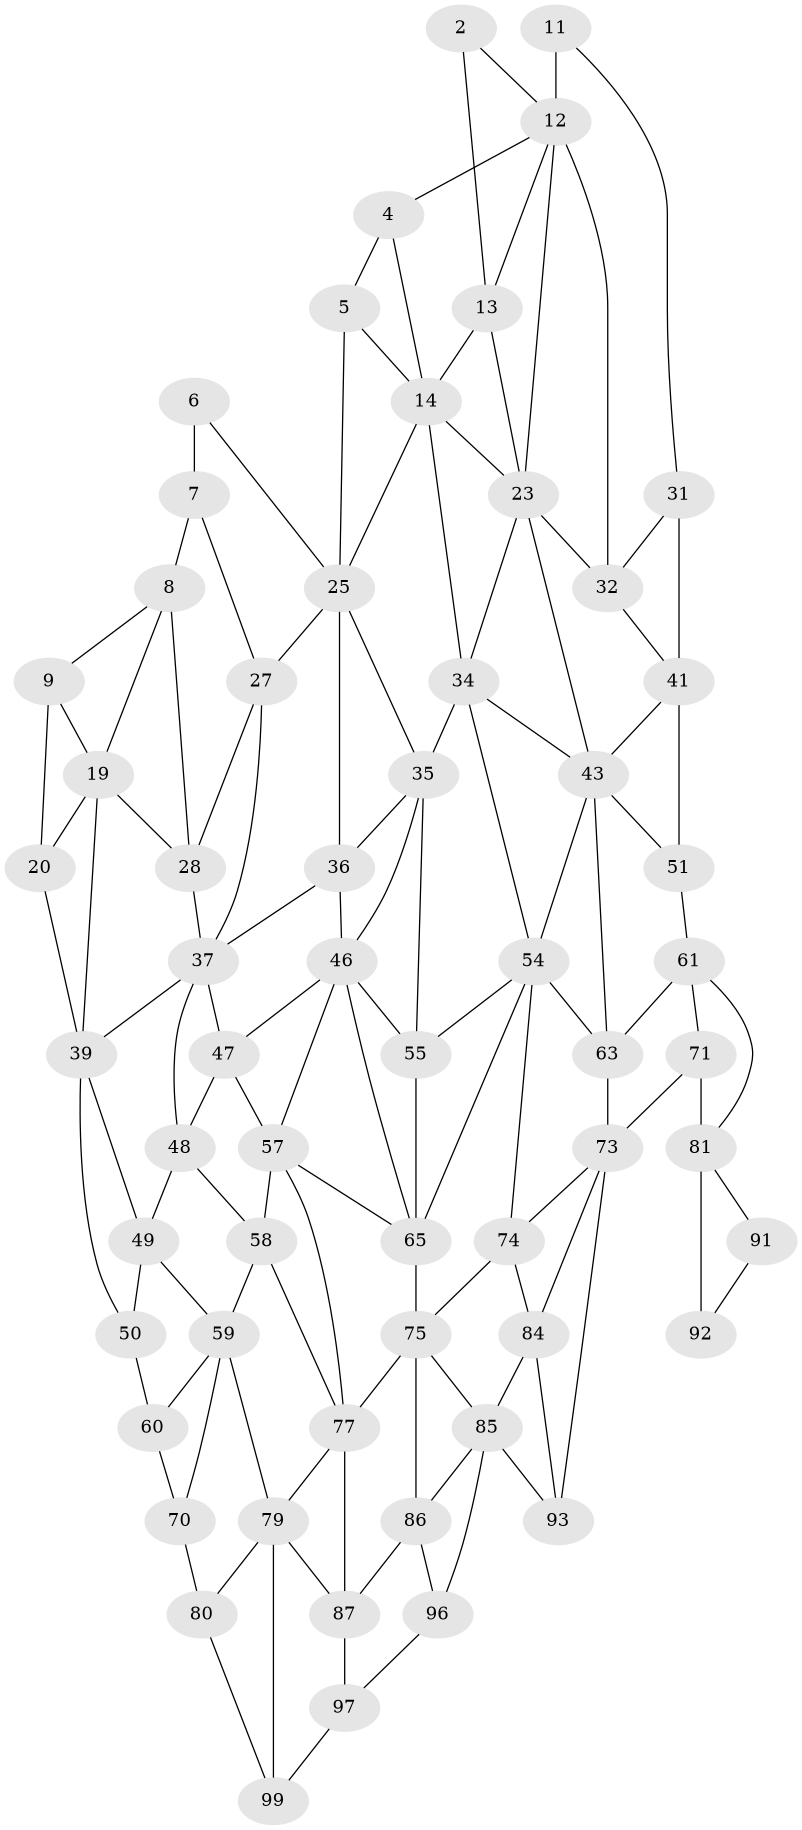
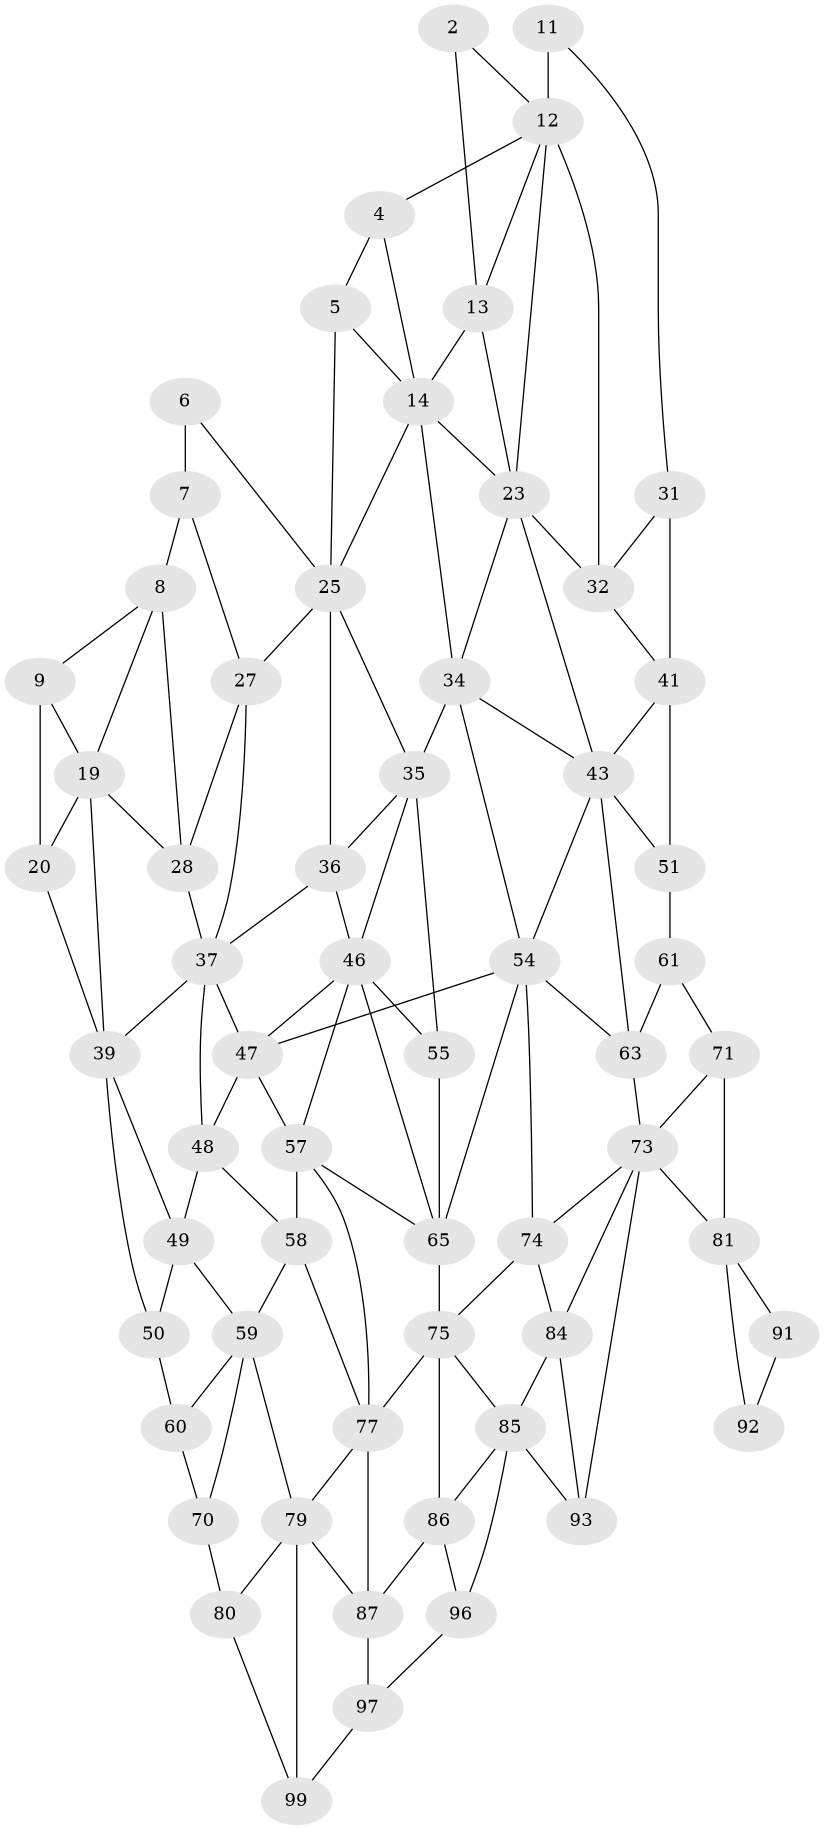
edge "54" -- "55": now "54" -- "47"
edge "61" -- "81": now "73" -- "81"
